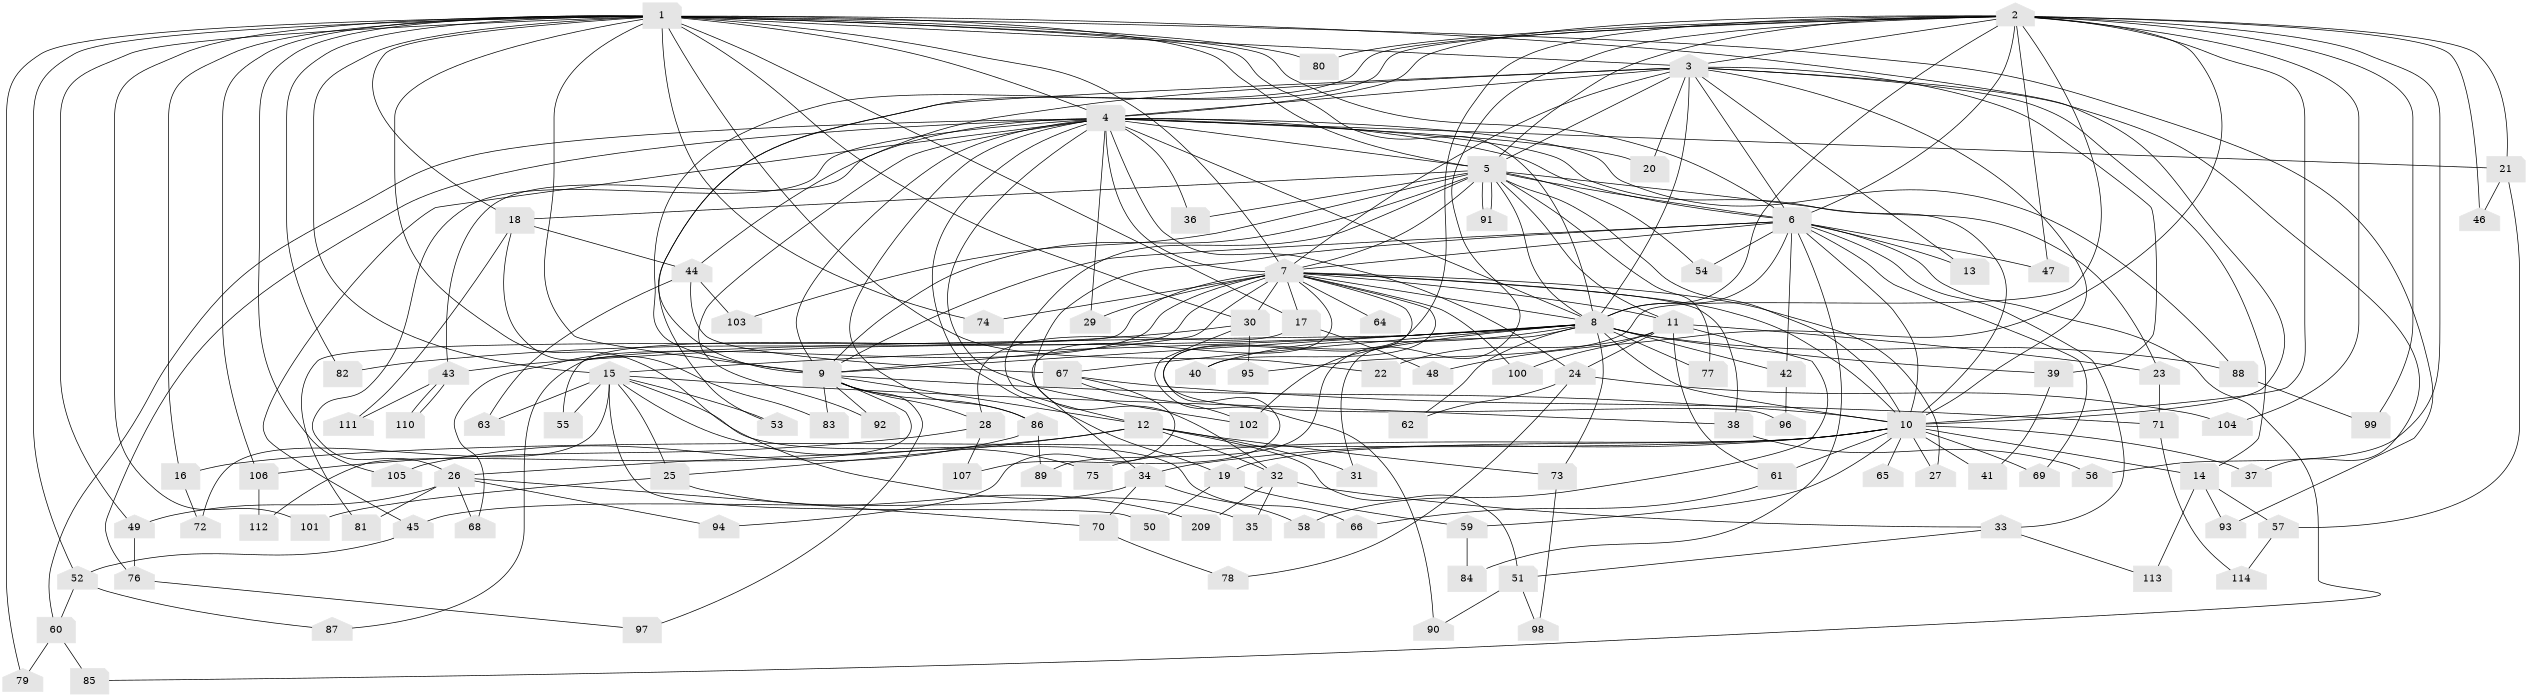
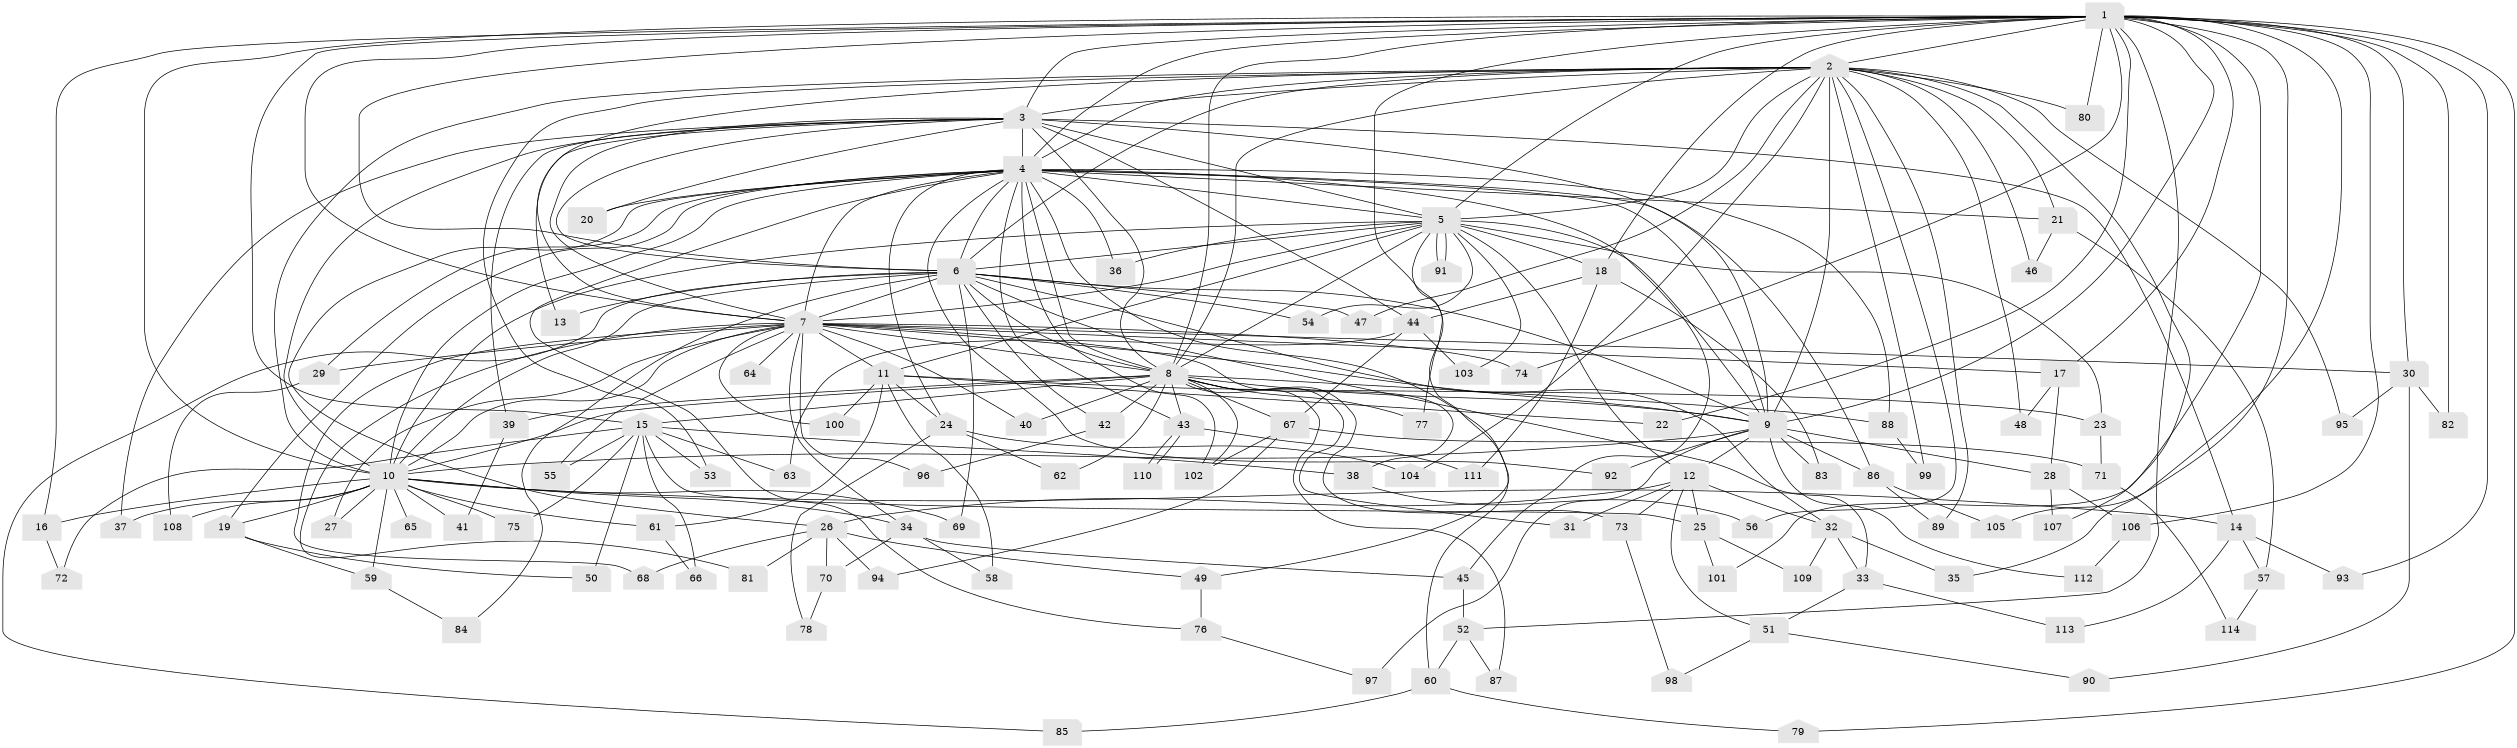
edge "1" -- "2": added
edge "2" -- "7": added
node "108": added
node "209": label "209" -> "109"
